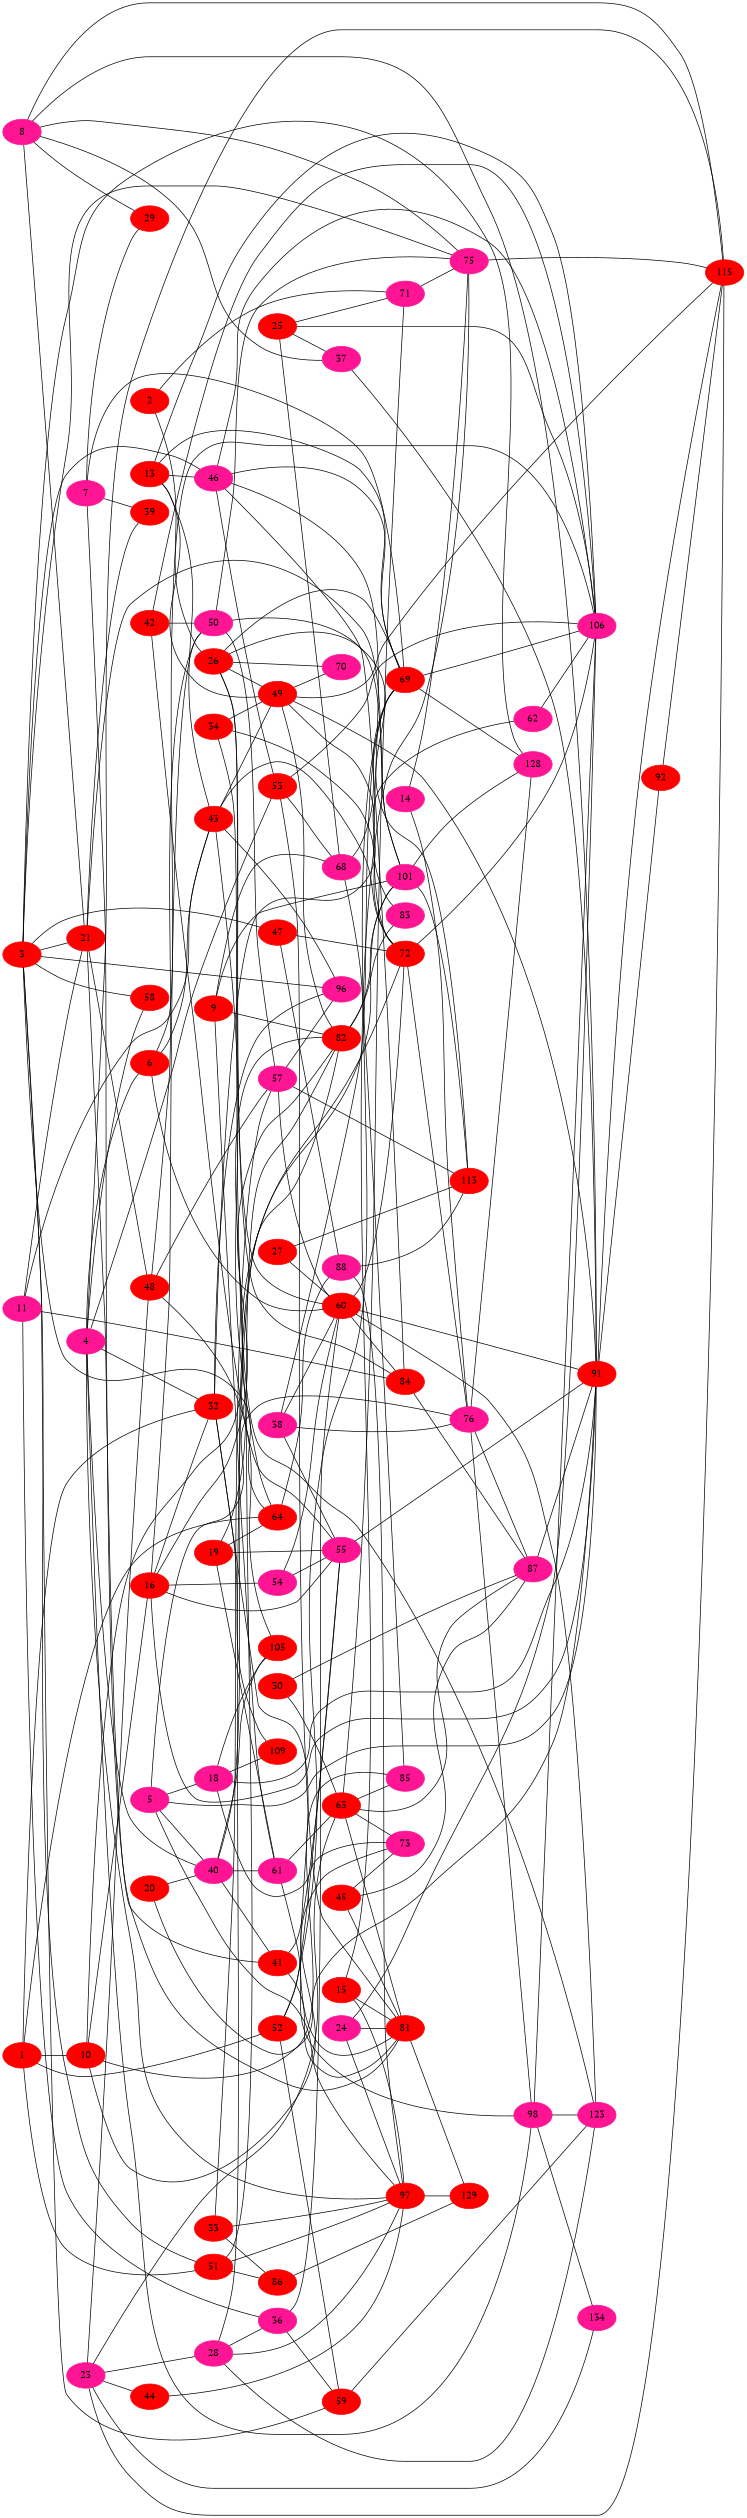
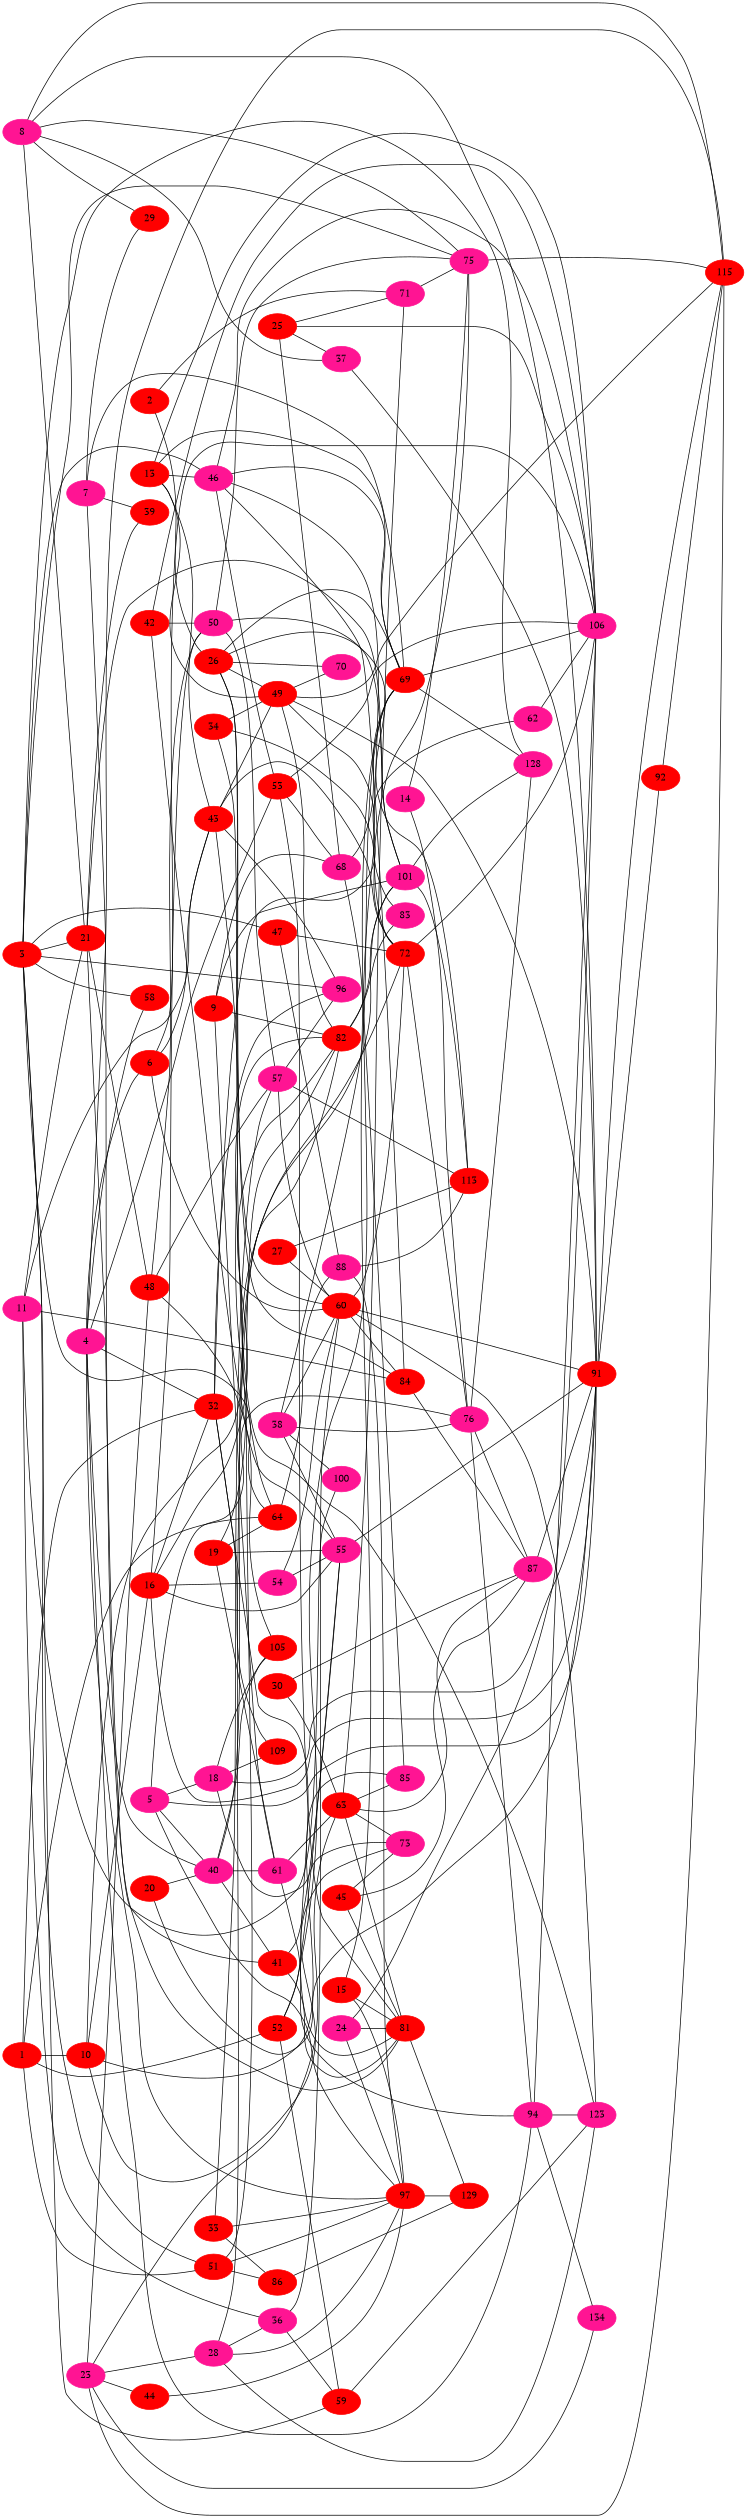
node "100": added
node "98": label "98" -> "94"
